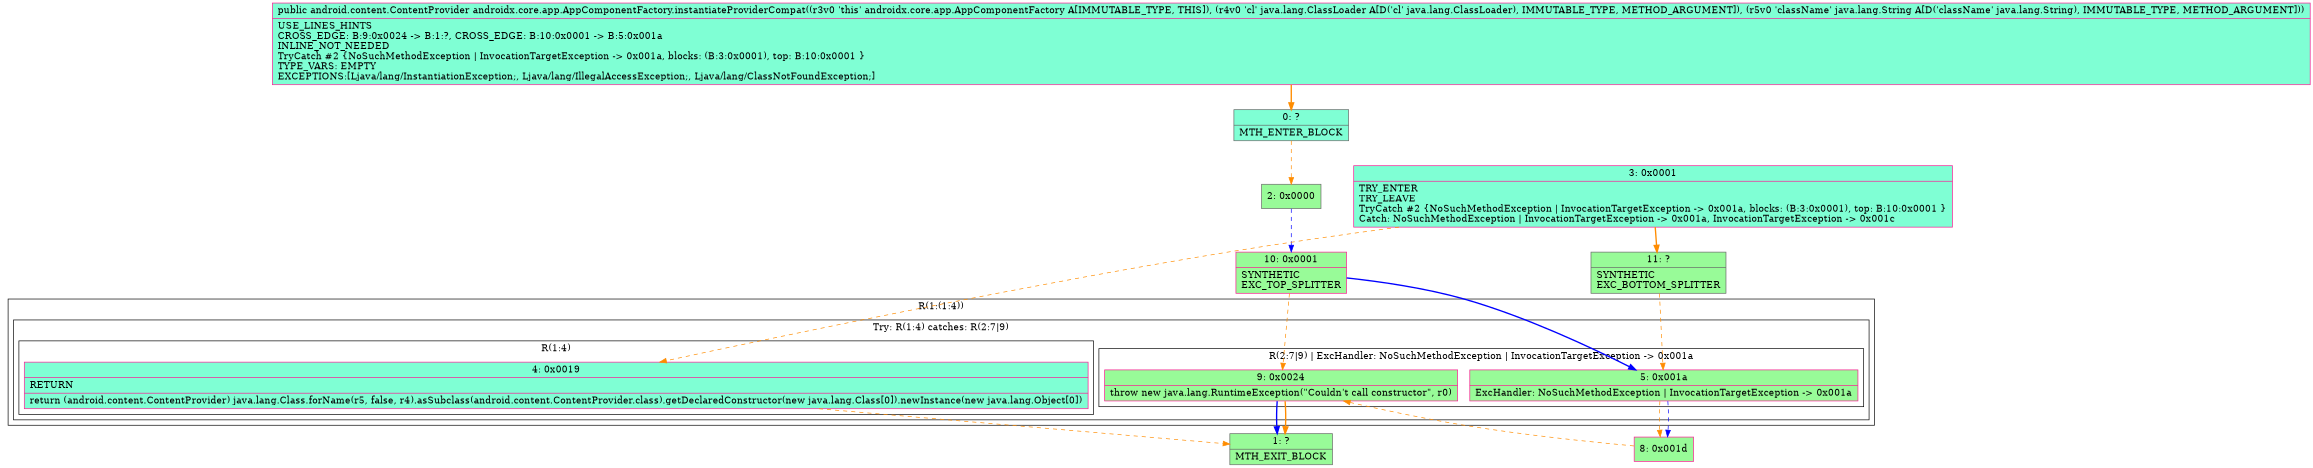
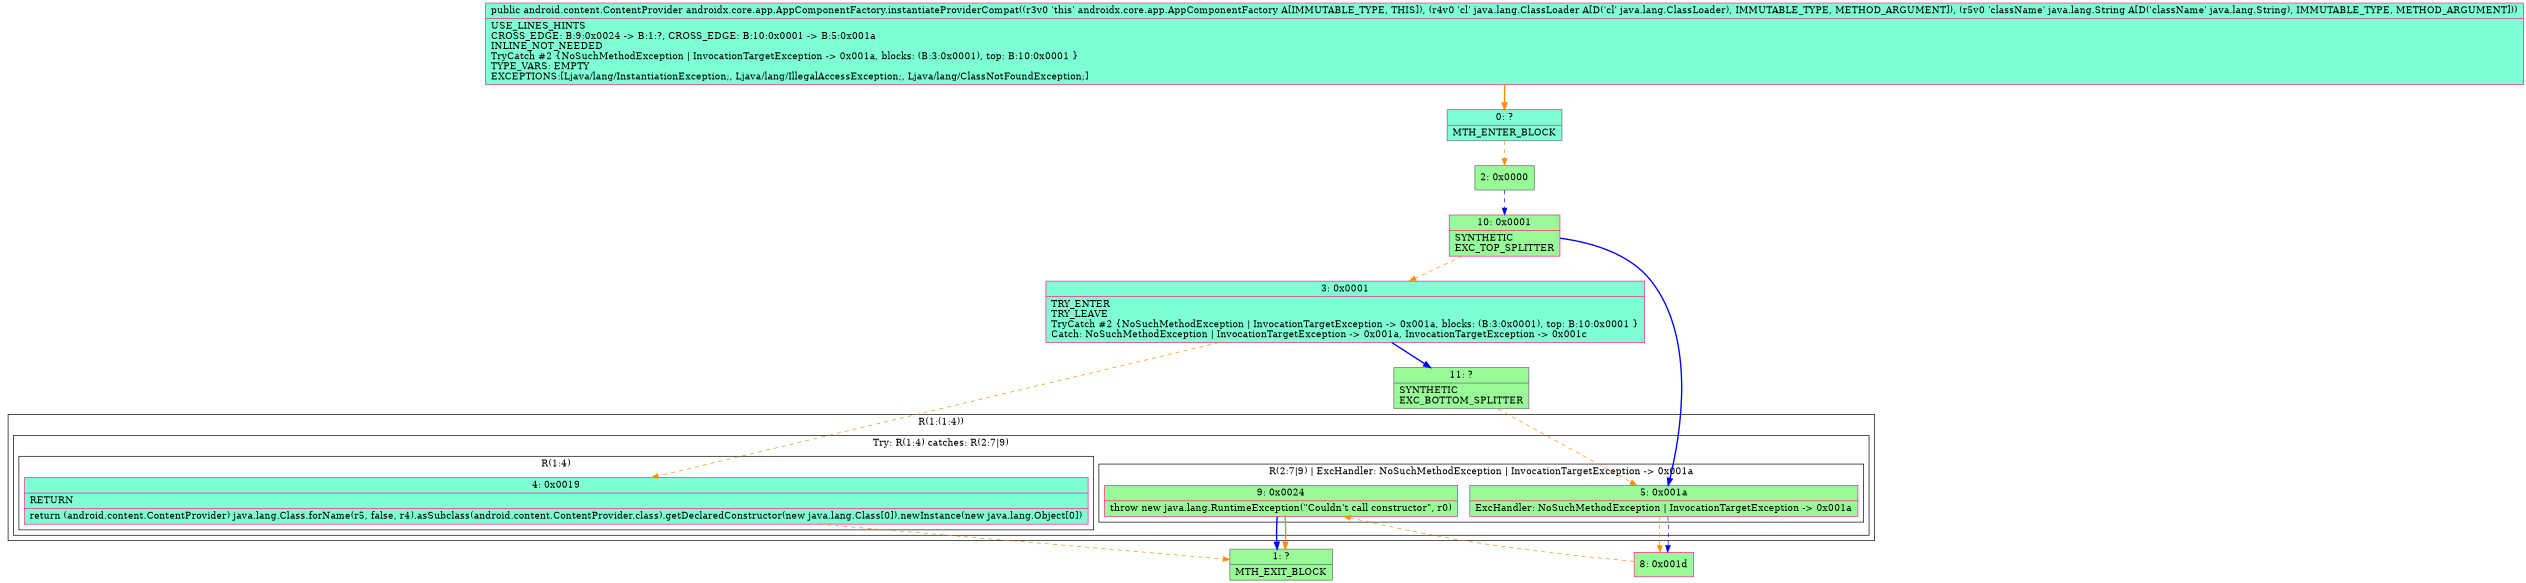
edge "3: 0x0001" -> "11: ?": color darkorange -> blue
edge "10: 0x0001" -> "9: 0x0024": now "10: 0x0001" -> "3: 0x0001"
